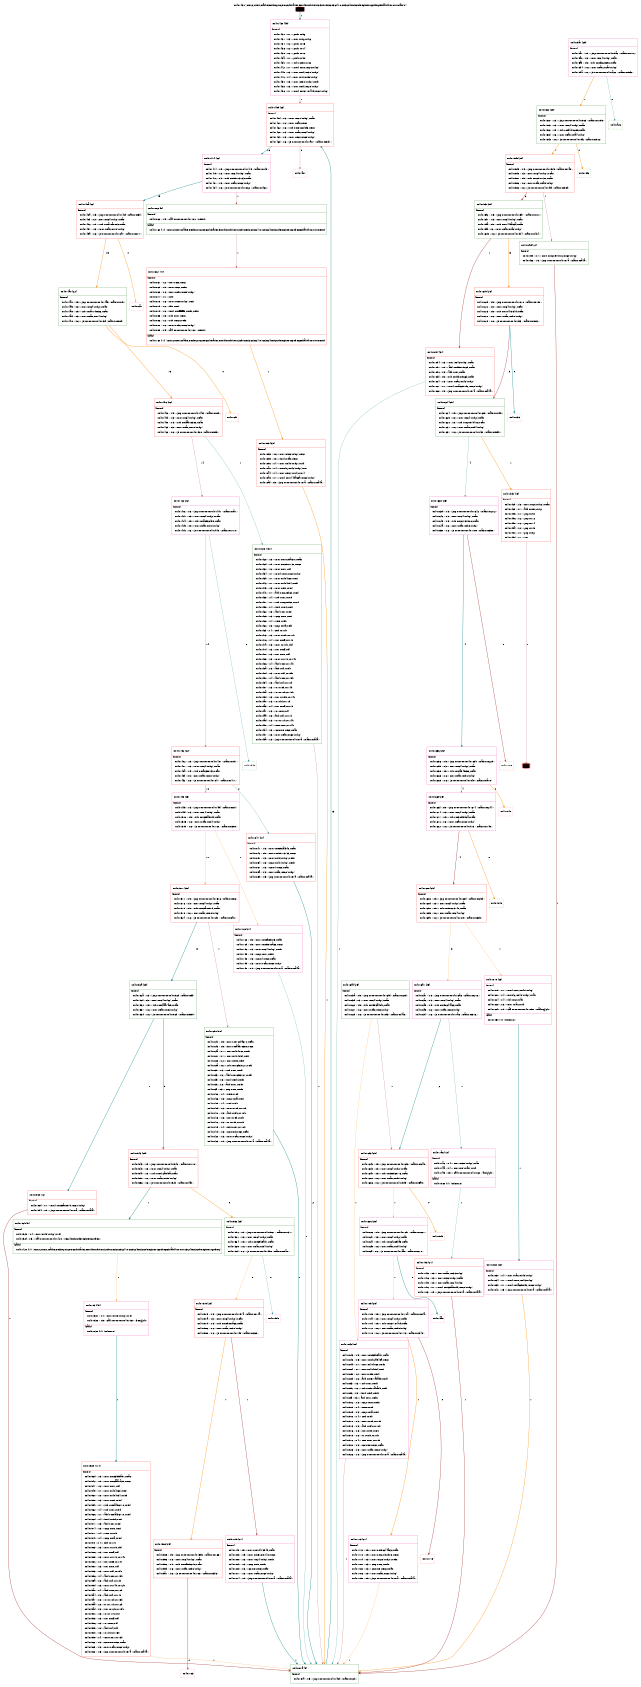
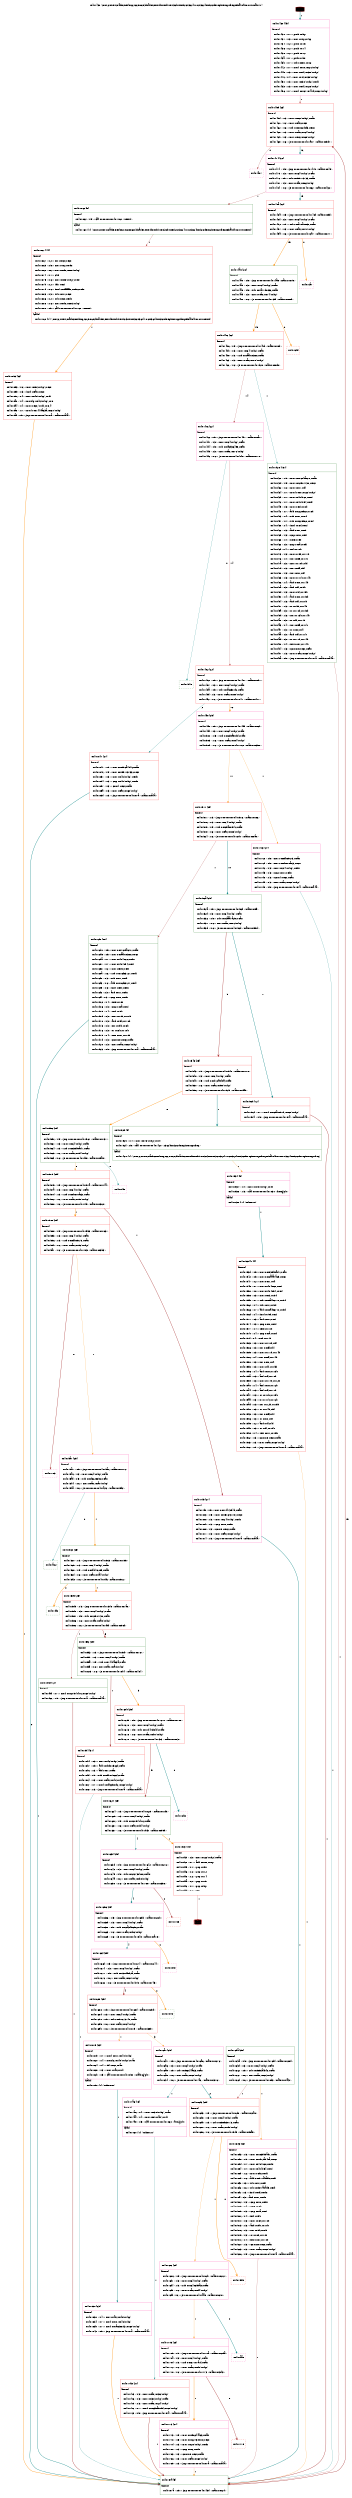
edge "0x401e7a [5]" -> "0x40145d [23]": color teal -> brown
edge "0x40158e [25]" -> "0x4015a7 [25]": added, label "7"
